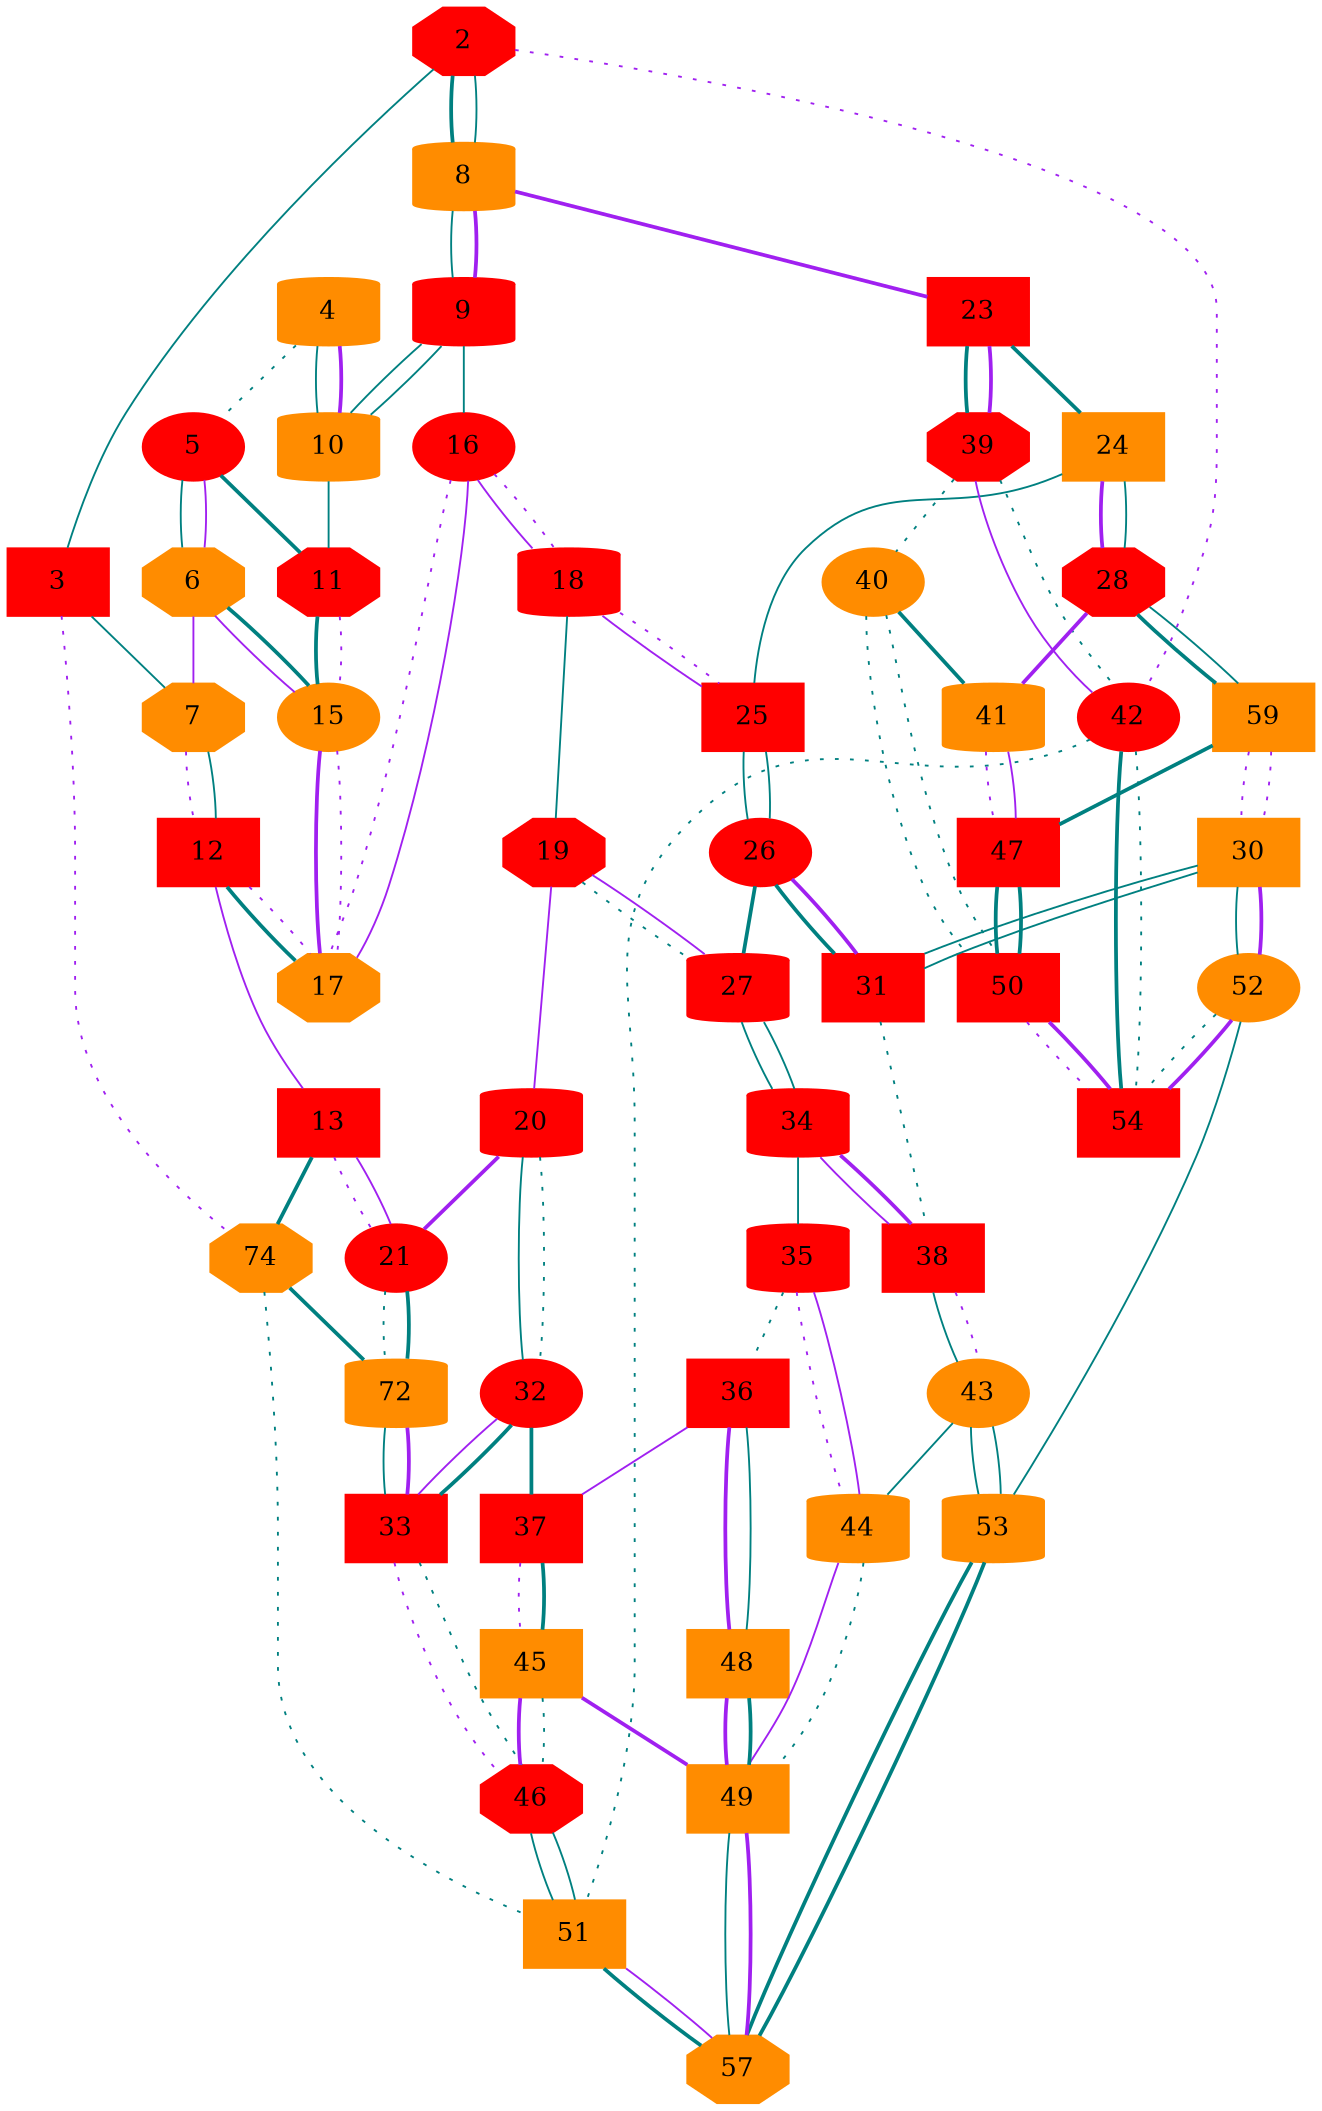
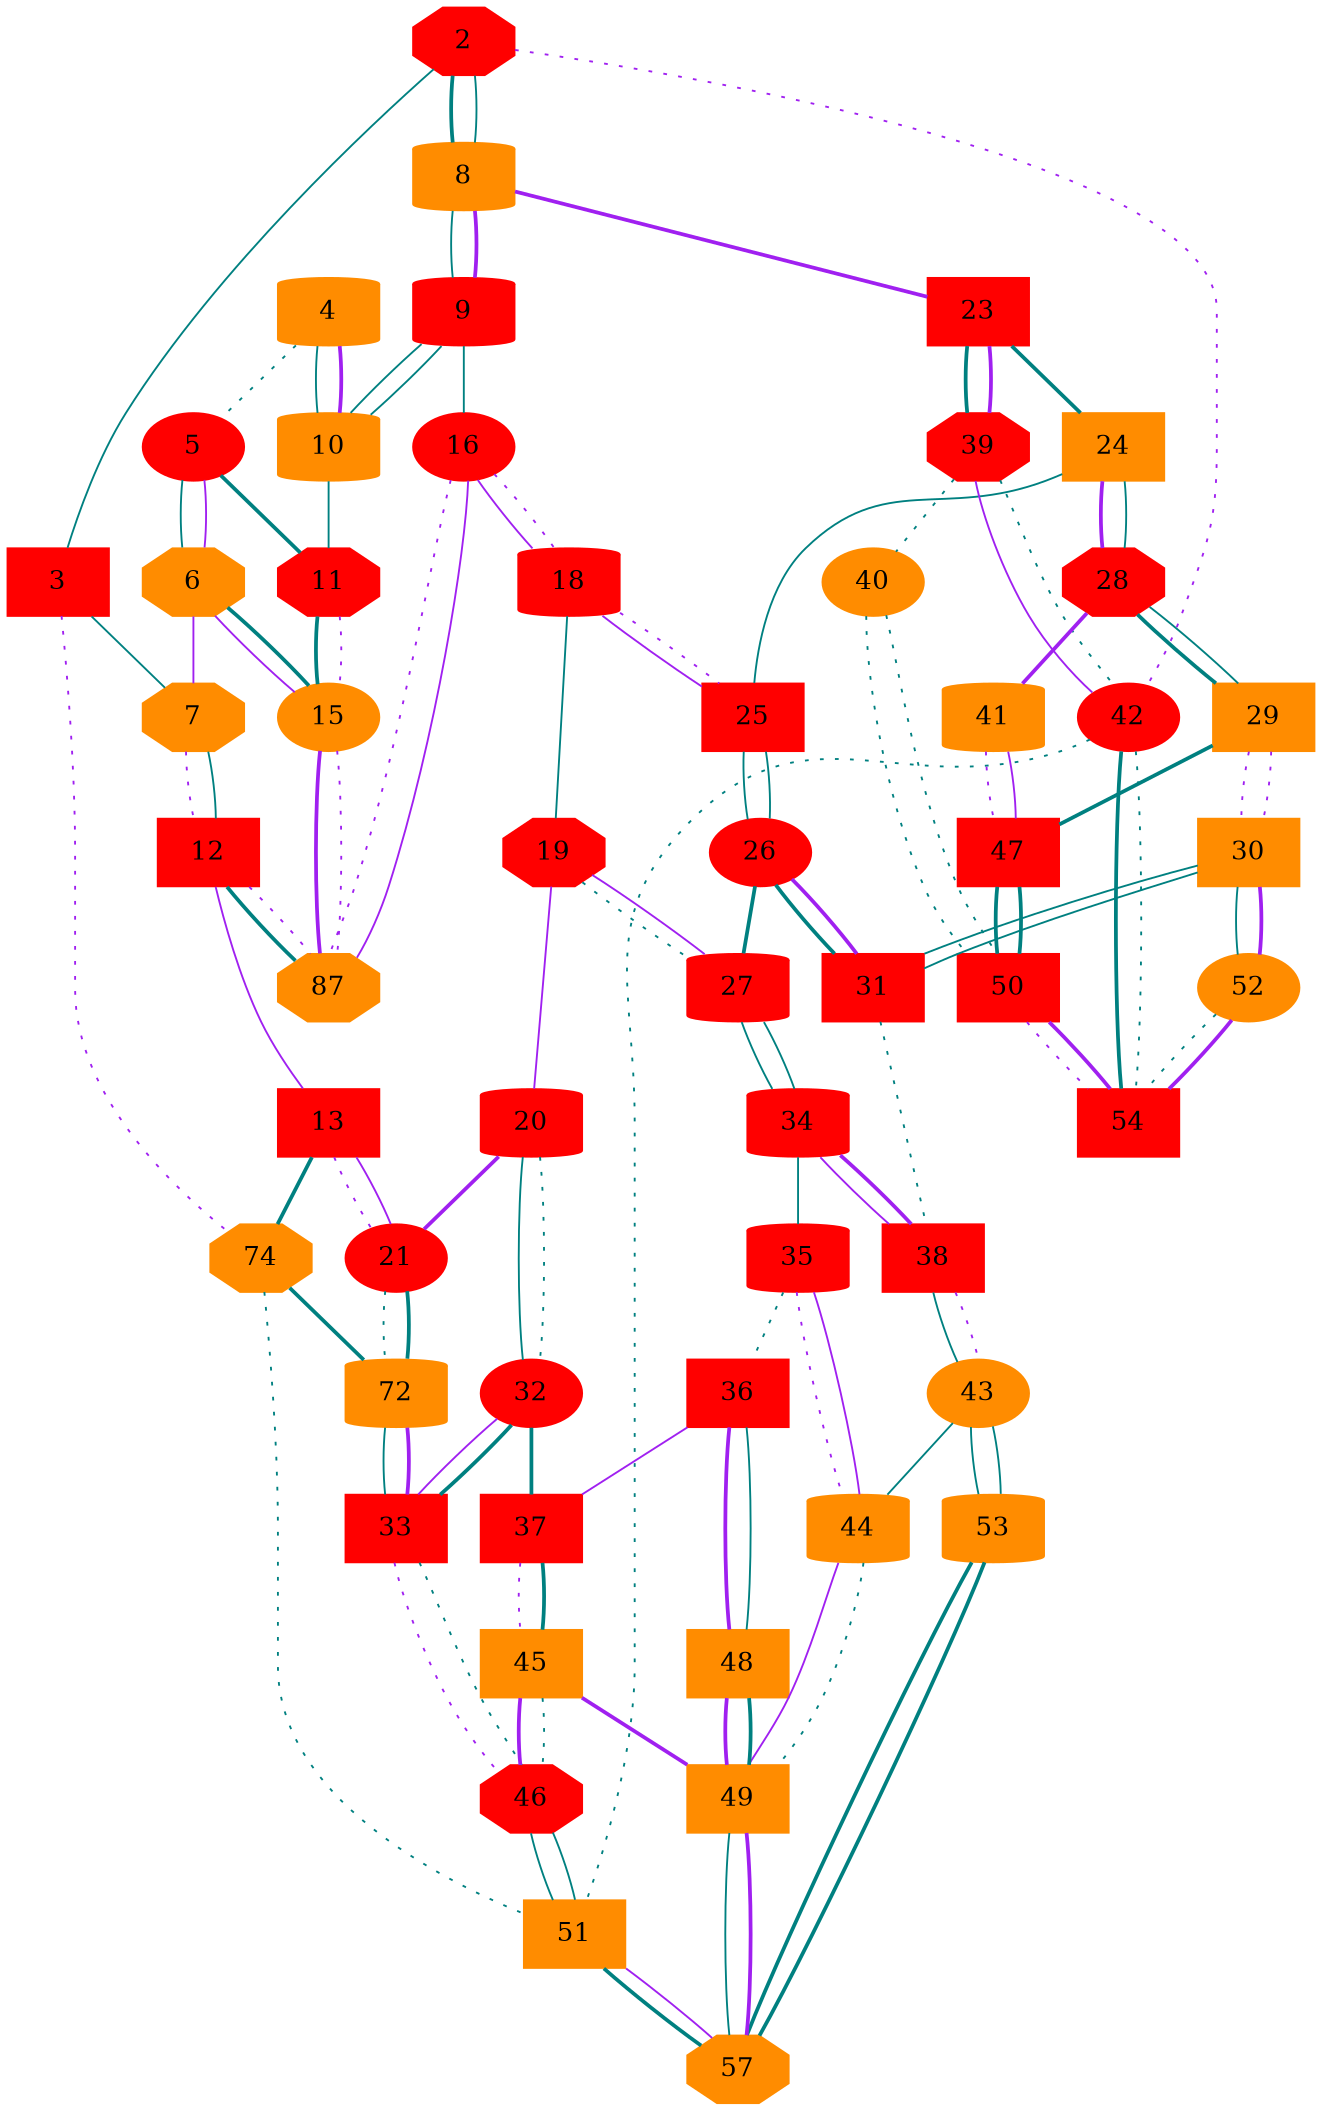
edge "40" -- "41": removed
node "59": label "59" -> "29"
node "17": label "17" -> "87"
edge "52" -- "53": removed
